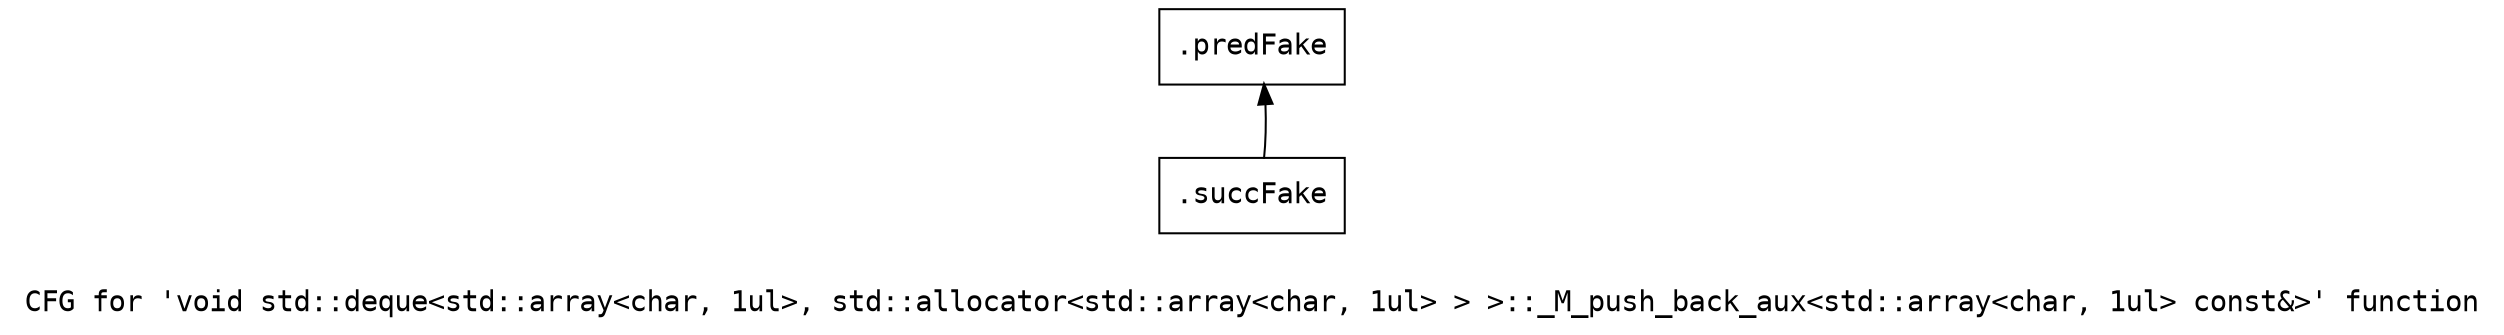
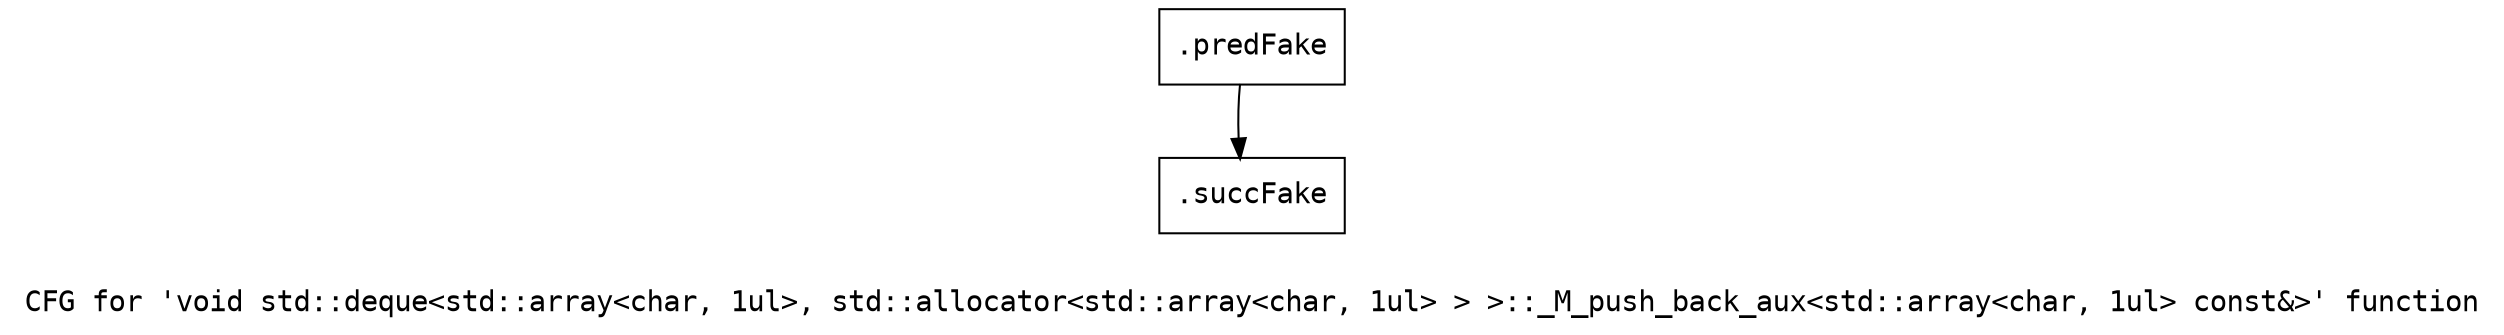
edge ".succFake" -> ".predFake": reversed
